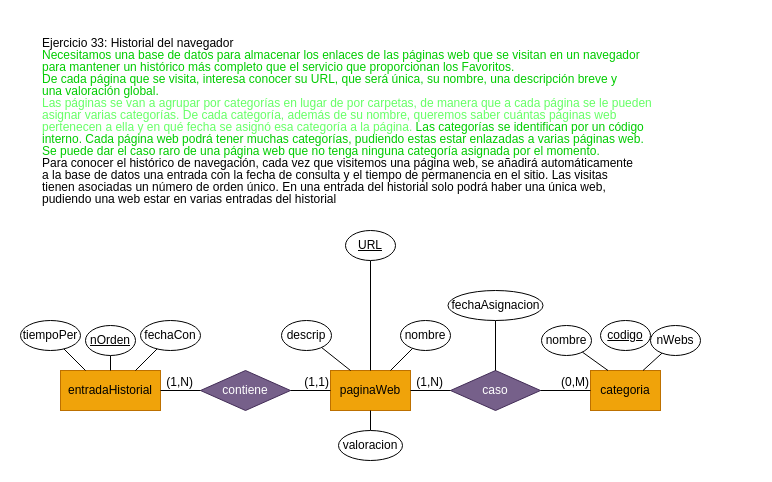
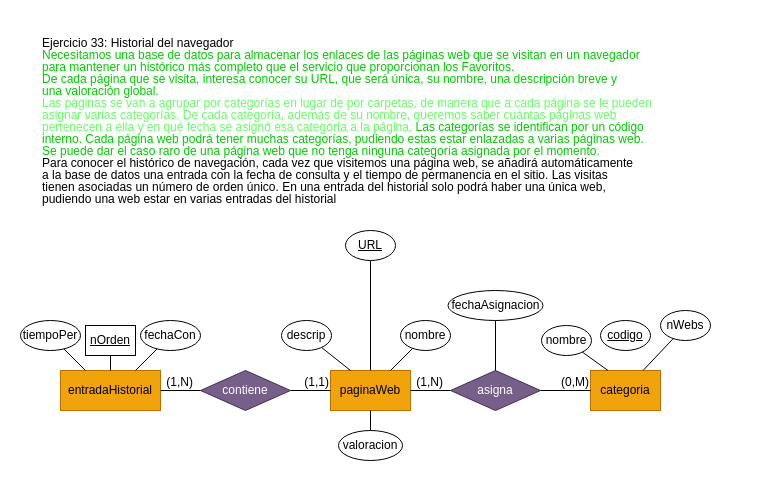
node "nOrden": shape ellipse -> rectangle
node "nWebs": moved (676, 341) -> (686, 326)
node "caso": label "caso" -> "asigna"
